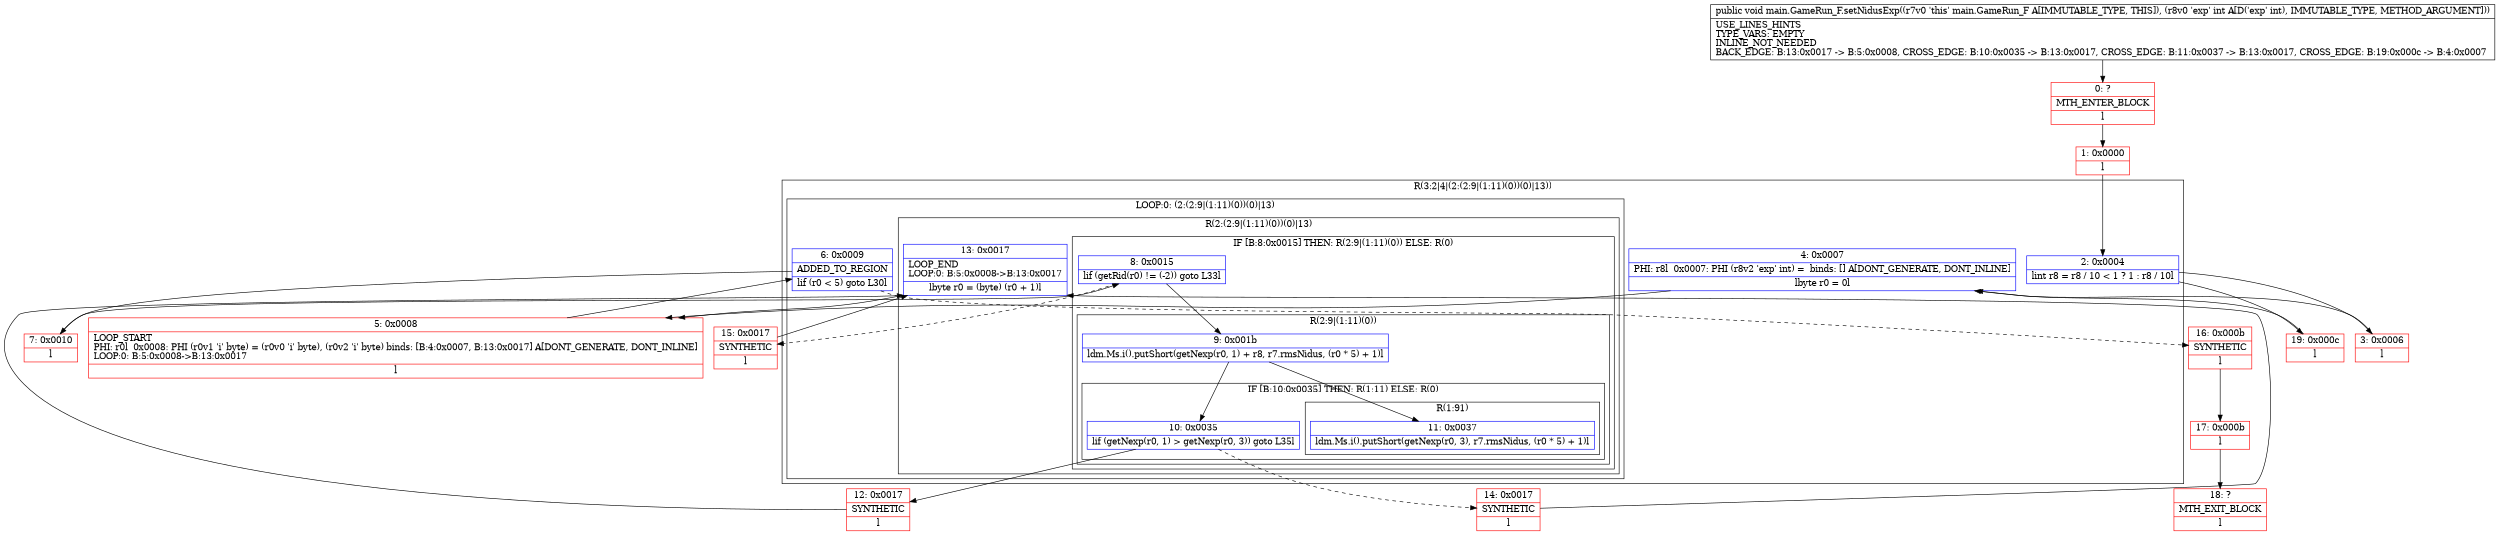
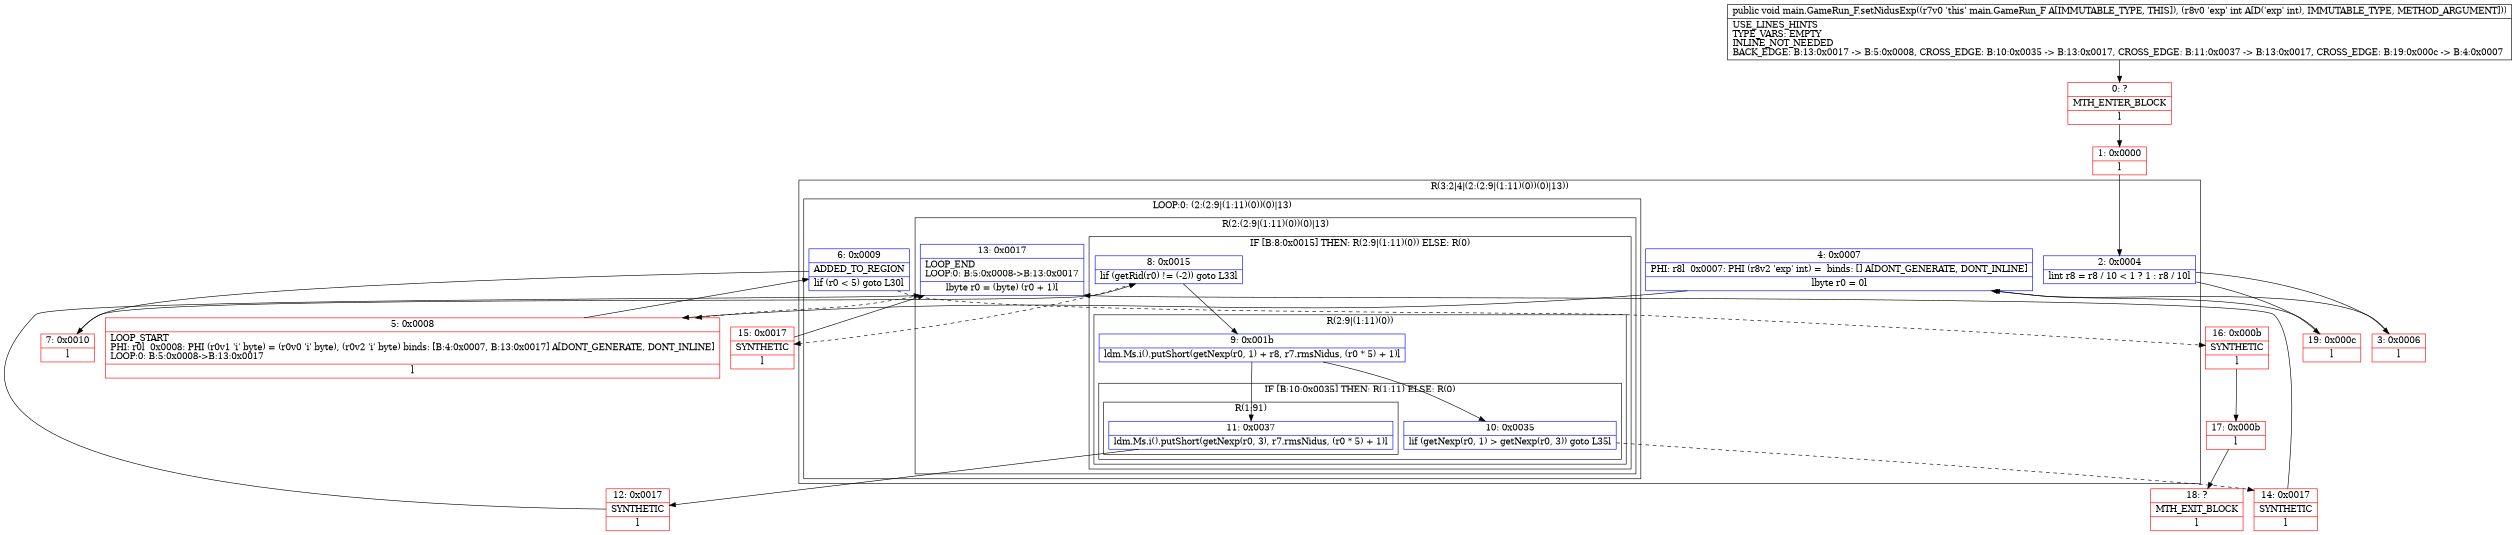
edge "13: 0x0017" -> "5: 0x0008": style solid -> dashed
edge "10: 0x0035" -> "12: 0x0017": now "11: 0x0037" -> "12: 0x0017"
